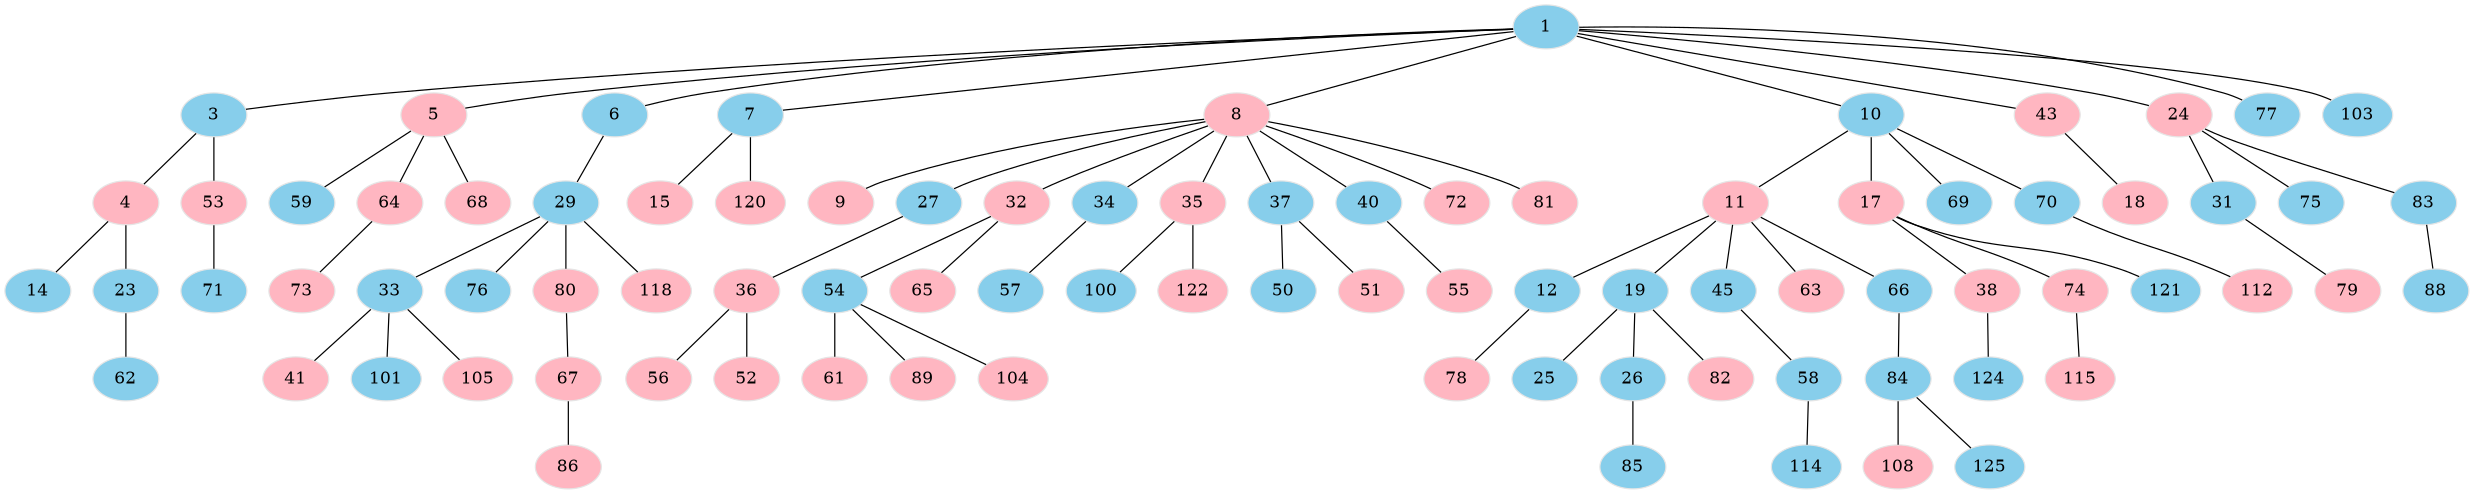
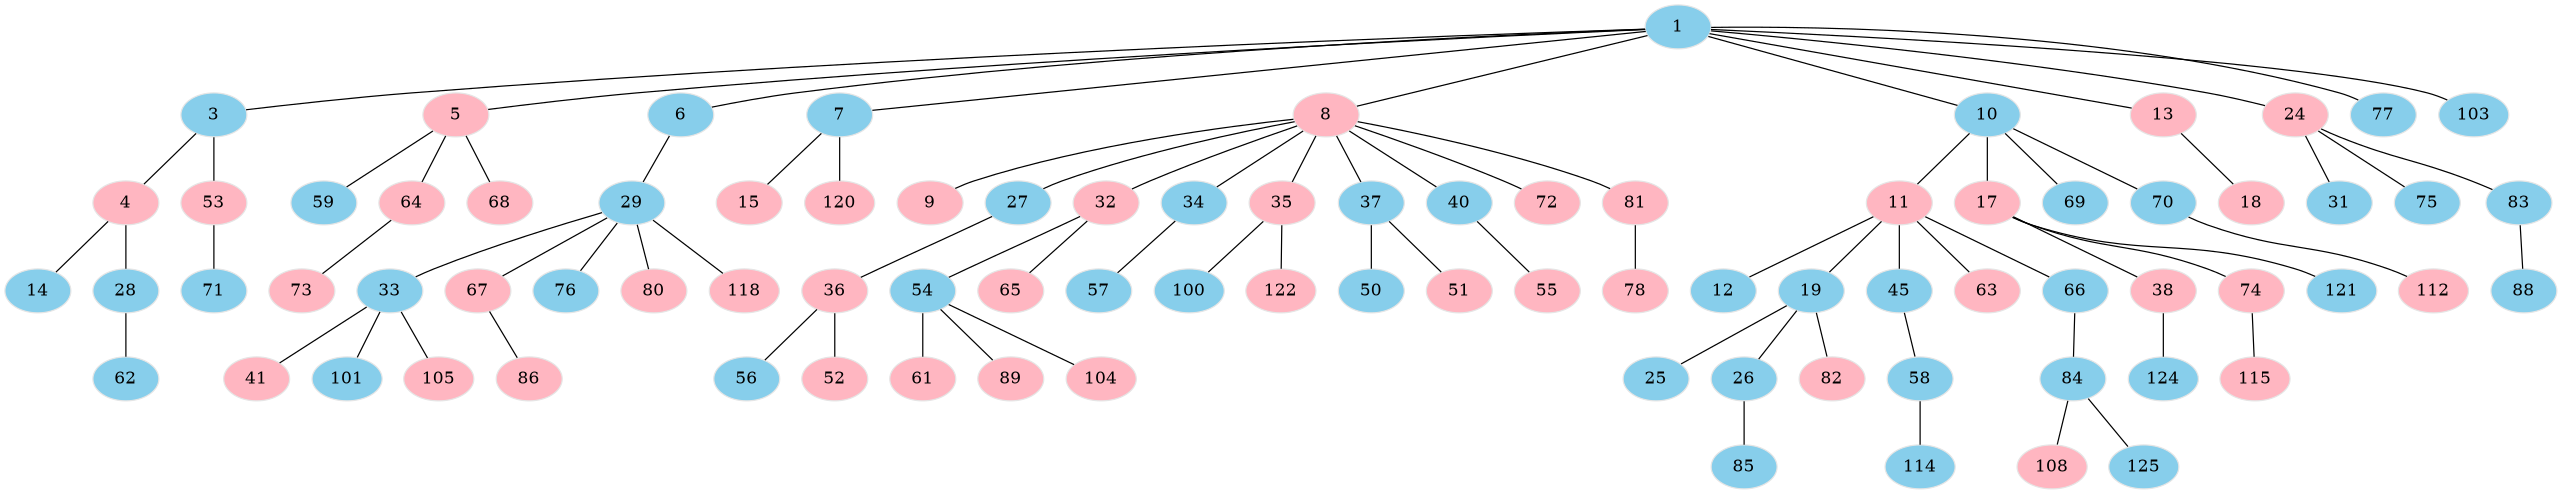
node "43": label "43" -> "13"
node "23": label "23" -> "28"
node "79": removed
edge "80" -- "67": now "29" -- "67"
edge "12" -- "78": now "81" -- "78"
node "56": fillcolor lightpink -> skyblue
